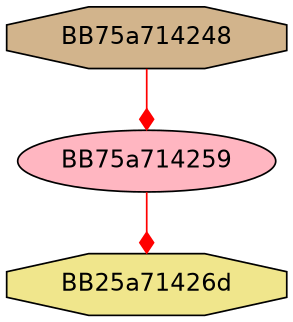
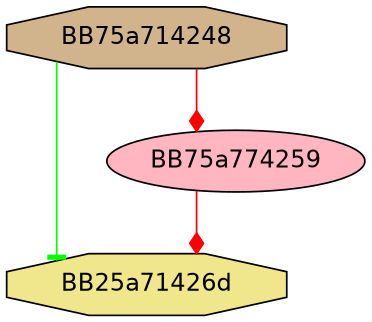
edge "BB75a714248" -> "BB25a71426d": added
node "BB75a714259": label "BB75a714259" -> "BB75a774259"
